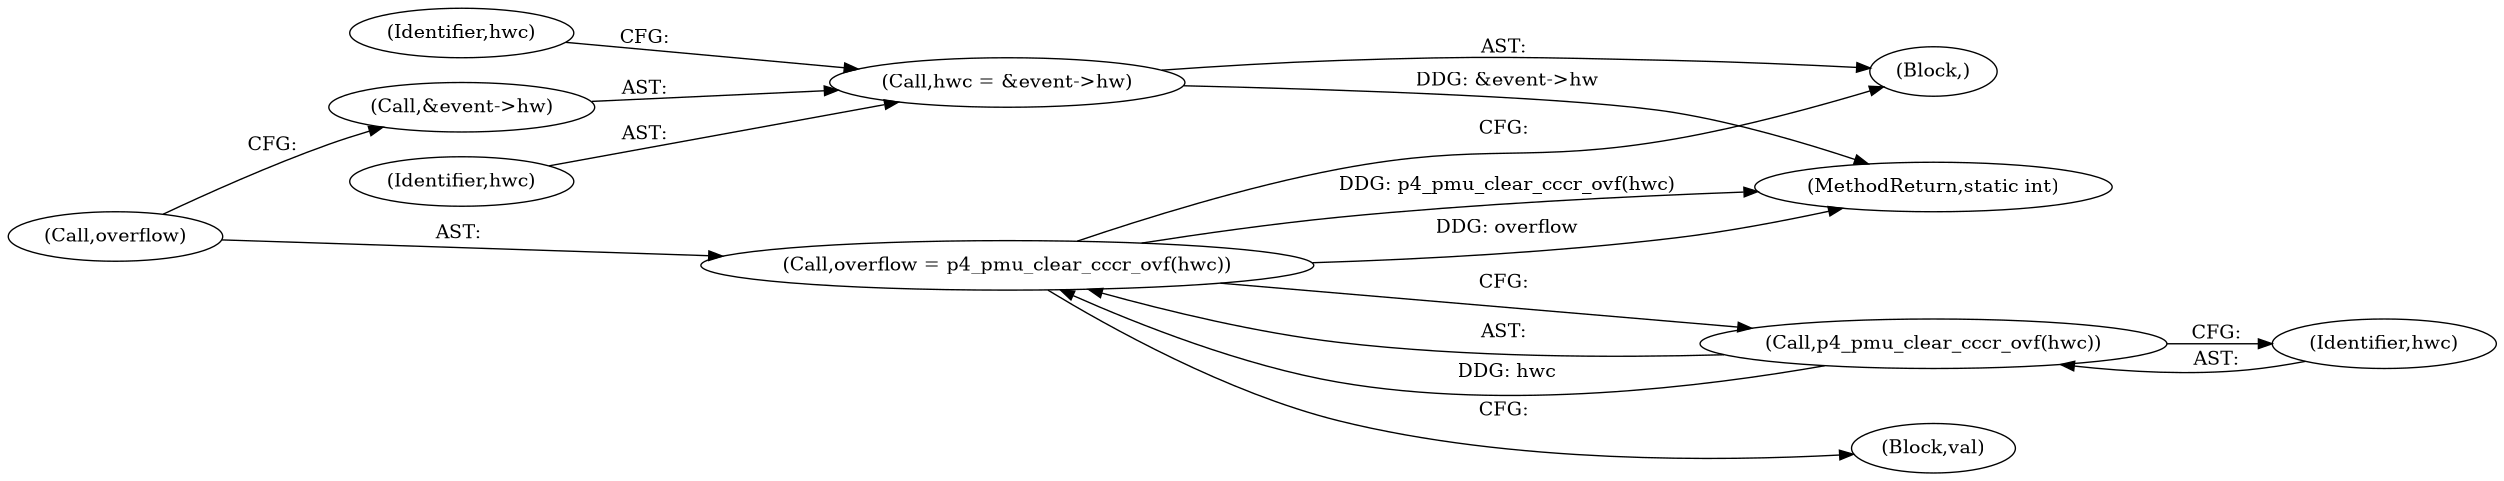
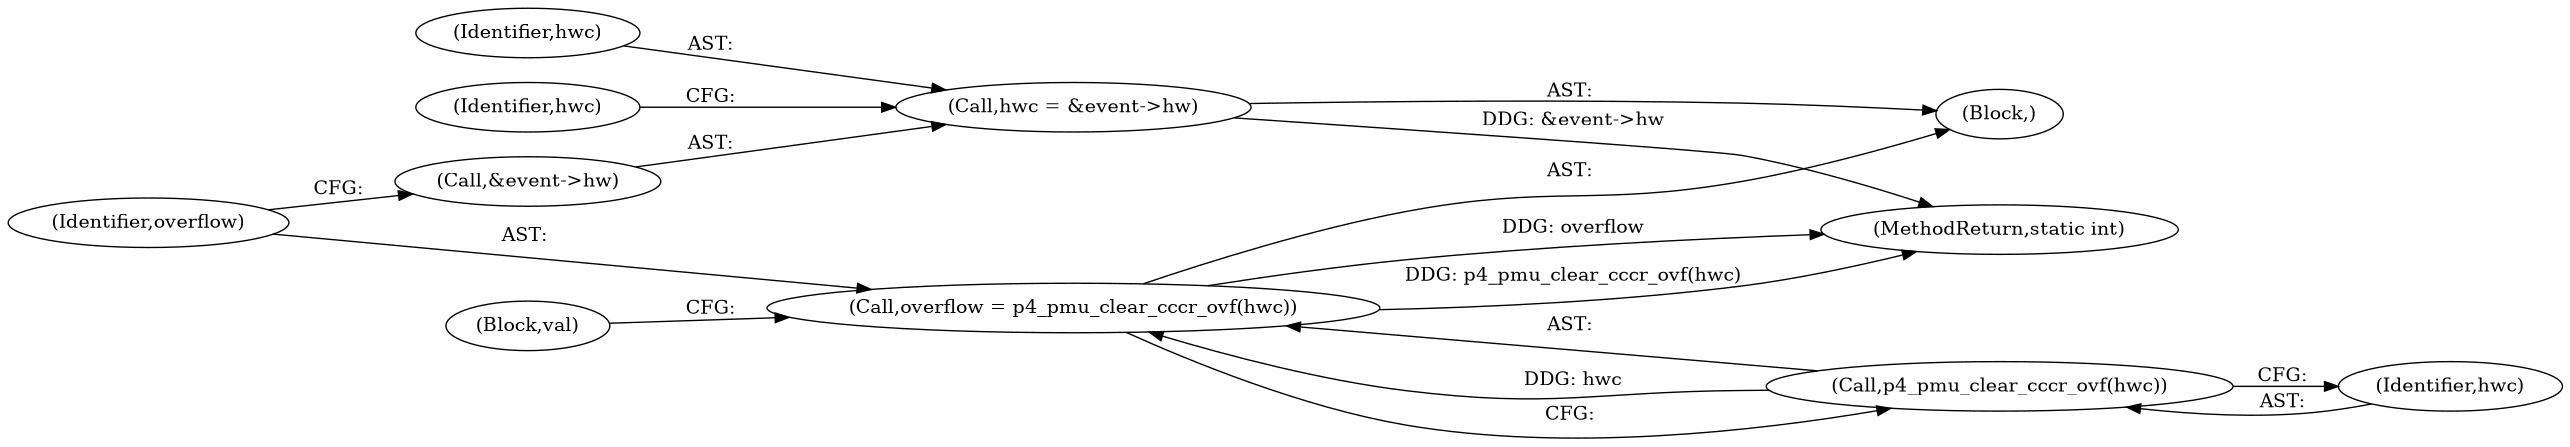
edge "(Call,overflow = p4_pmu_clear_cccr_ovf(hwc))" -> "(Block,)": label "CFG: " -> "AST: "
node "(Call,overflow)": label "(Call,overflow)" -> "(Identifier,overflow)"
edge "(Call,overflow = p4_pmu_clear_cccr_ovf(hwc))" -> "(Block,val)": reversed
